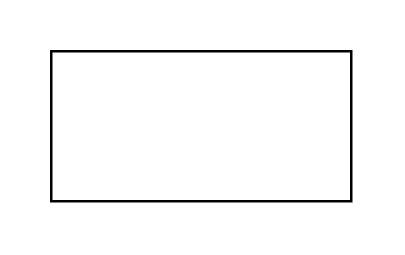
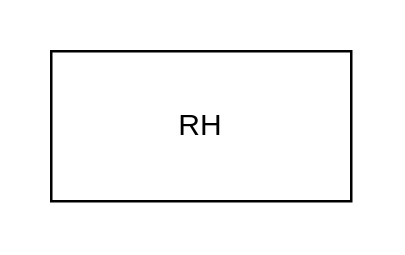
node "RH": added
